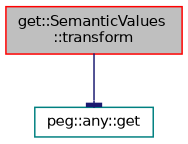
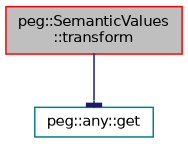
node "get::SemanticValues ::transform": label "get::SemanticValues ::transform" -> "peg::SemanticValues ::transform"
